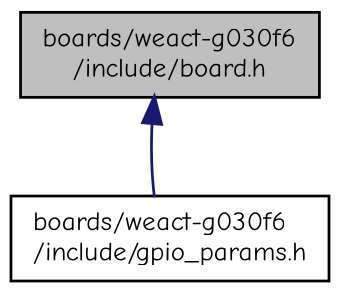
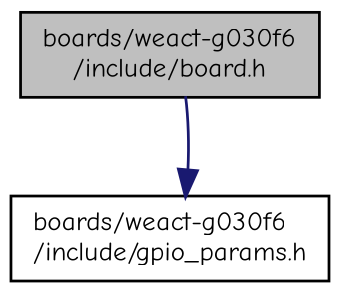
edge "boards/weact-g030f6 /include/gpio_params.h" -> "boards/weact-g030f6 /include/board.h": reversed
